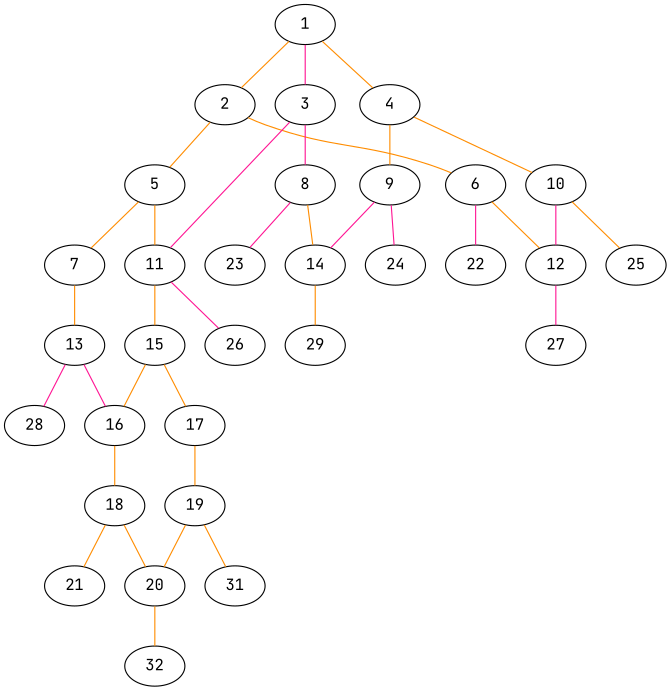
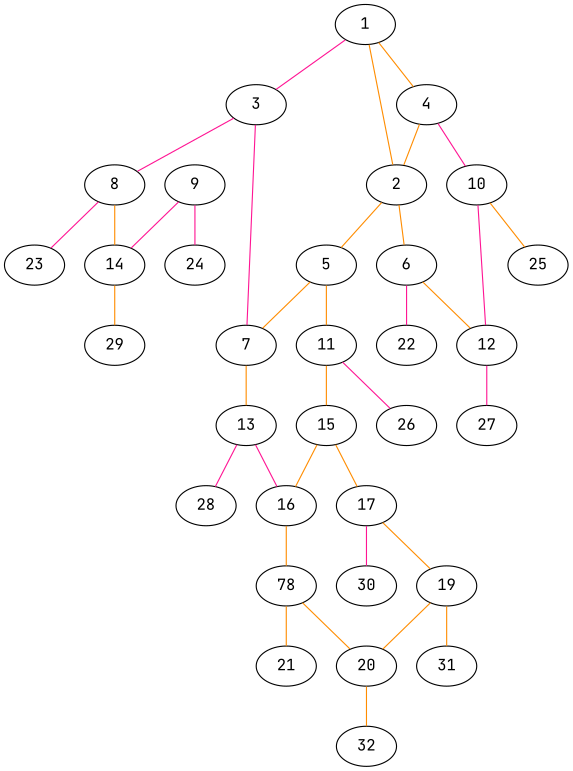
edge "4" -- "9": now "4" -- "2"
edge "4" -- "10": color darkorange -> deeppink
edge "3" -- "11": now "3" -- "7"
node "18": label "18" -> "78"
node "30": added
